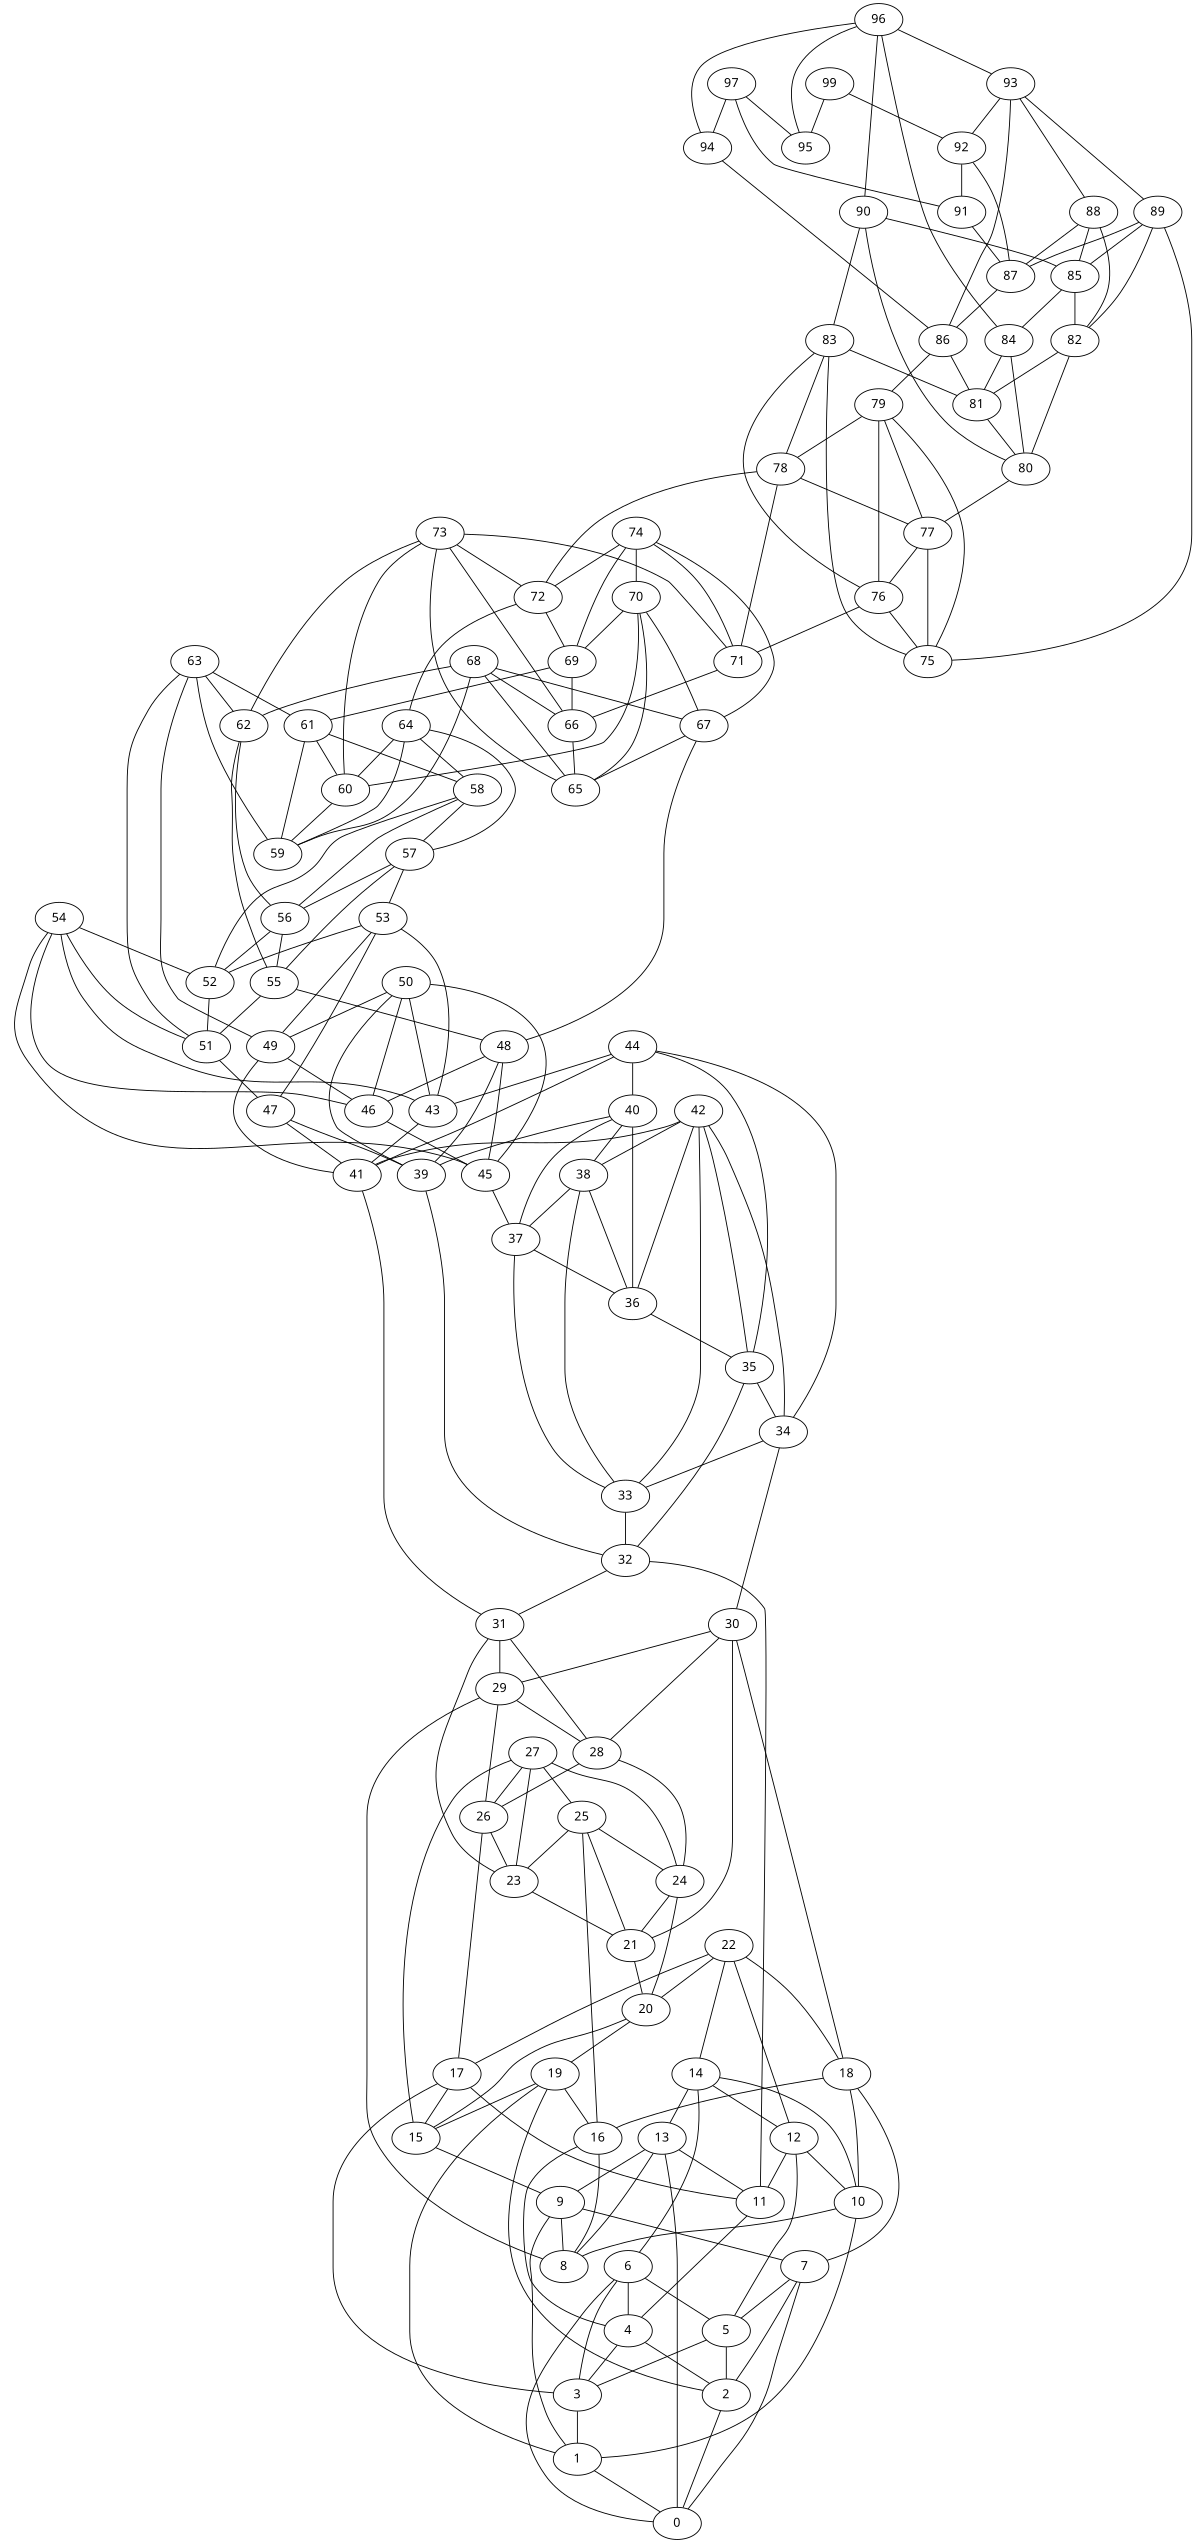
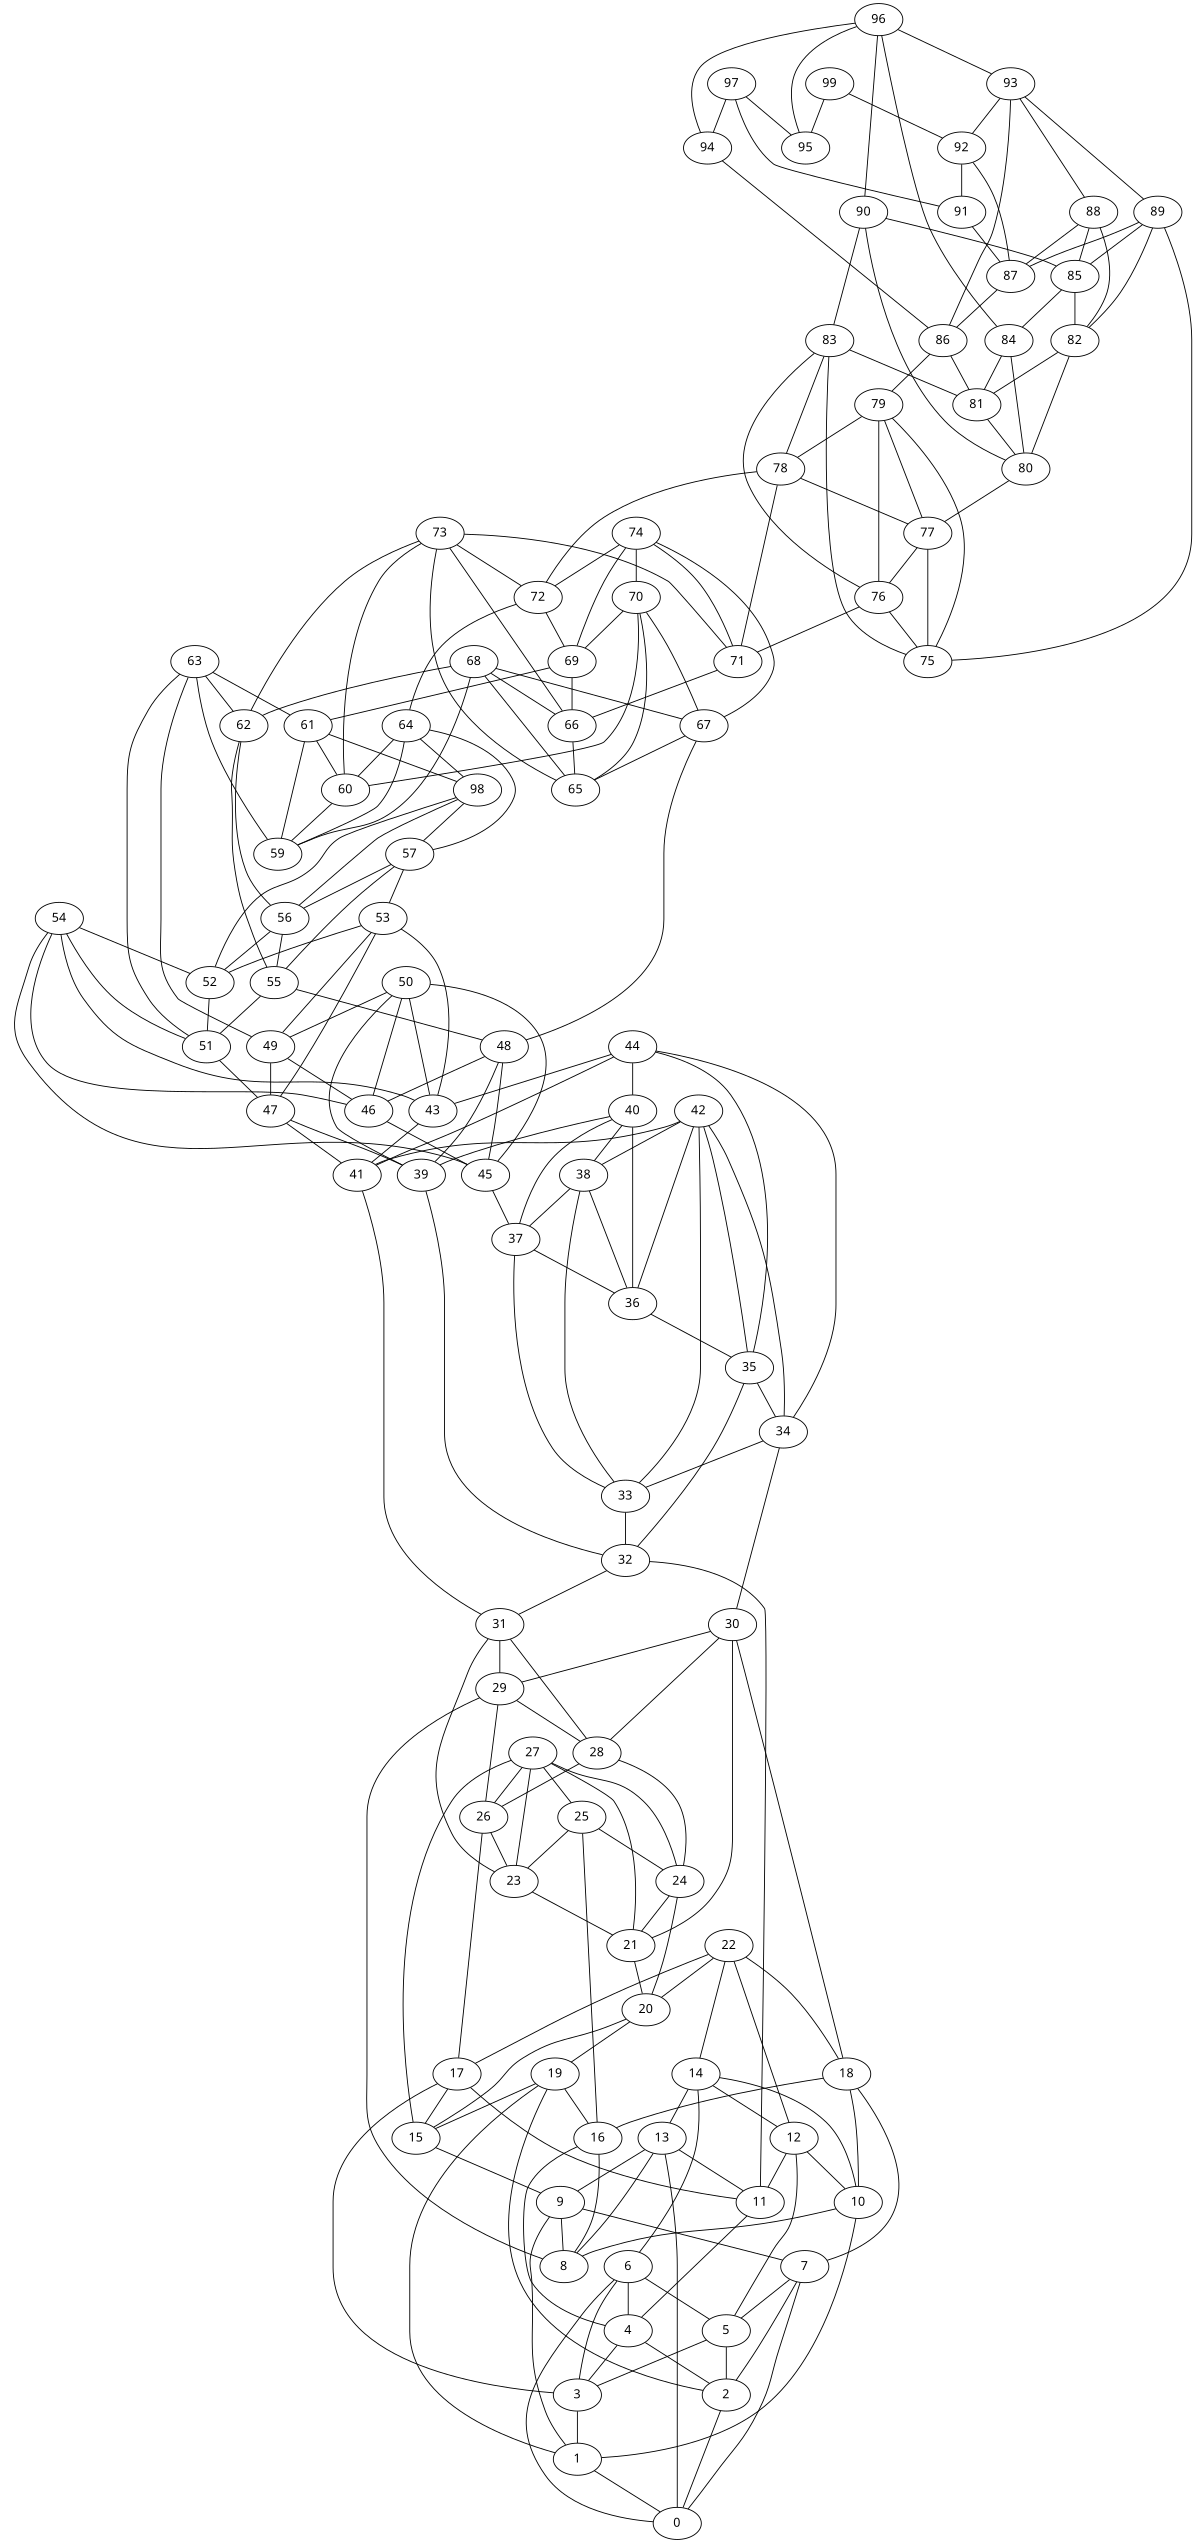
node "58": label "58" -> "98"
edge "49" -- "41": now "49" -- "47"
edge "25" -- "21": now "27" -- "21"
